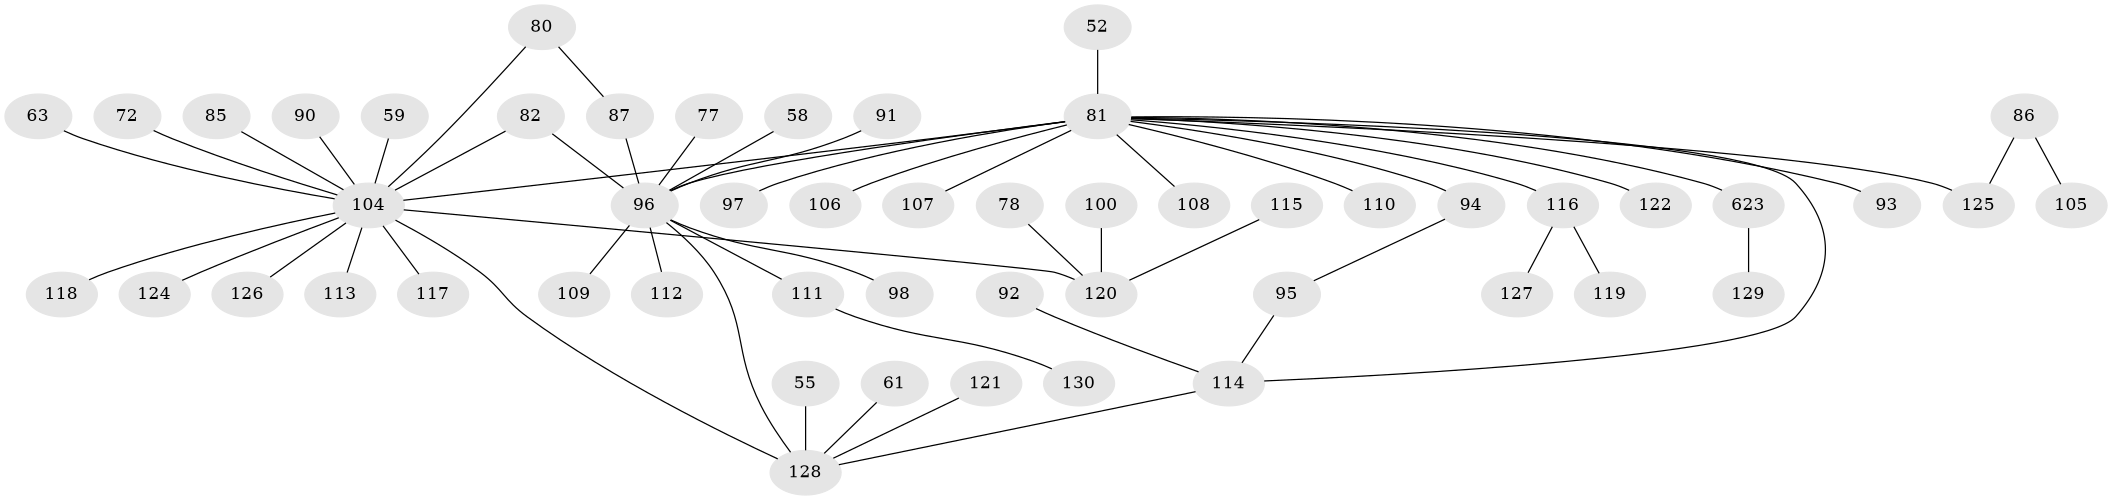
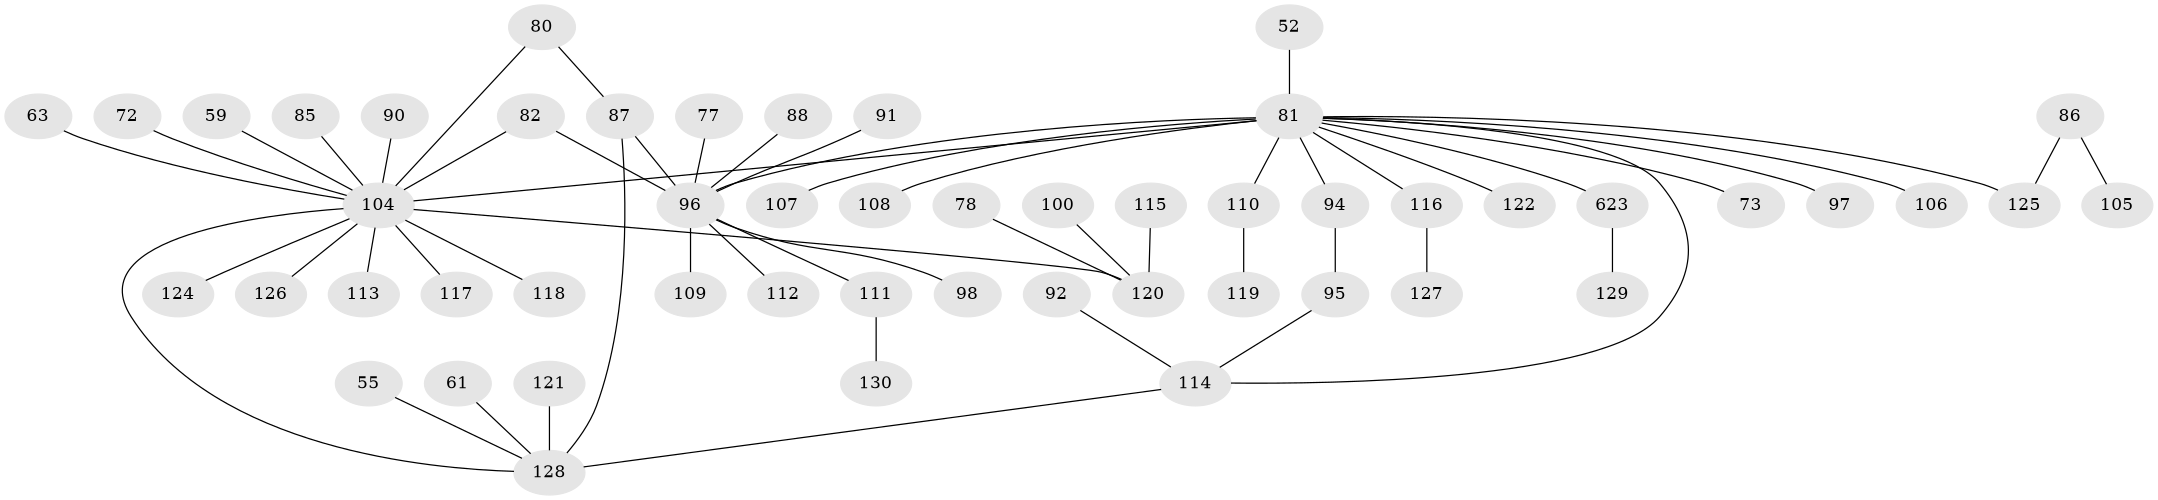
node "58": label "58" -> "88"
node "93": label "93" -> "73"
edge "116" -- "119": now "110" -- "119"
edge "96" -- "128": now "87" -- "128"
